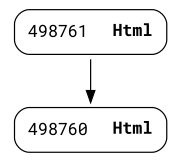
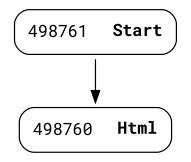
node "498761": text "Html" -> "Start"
